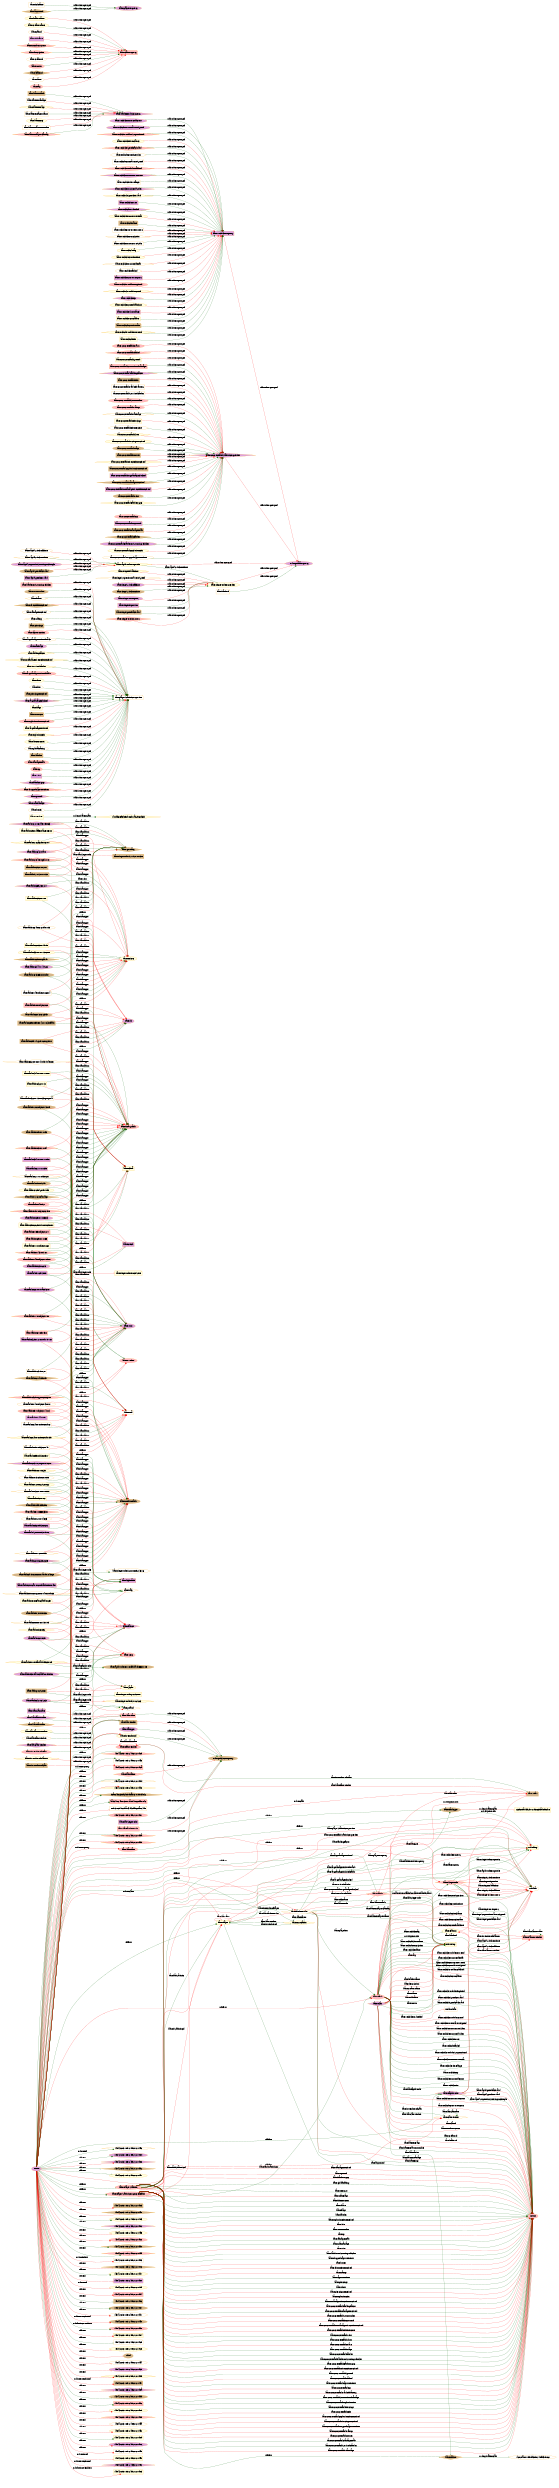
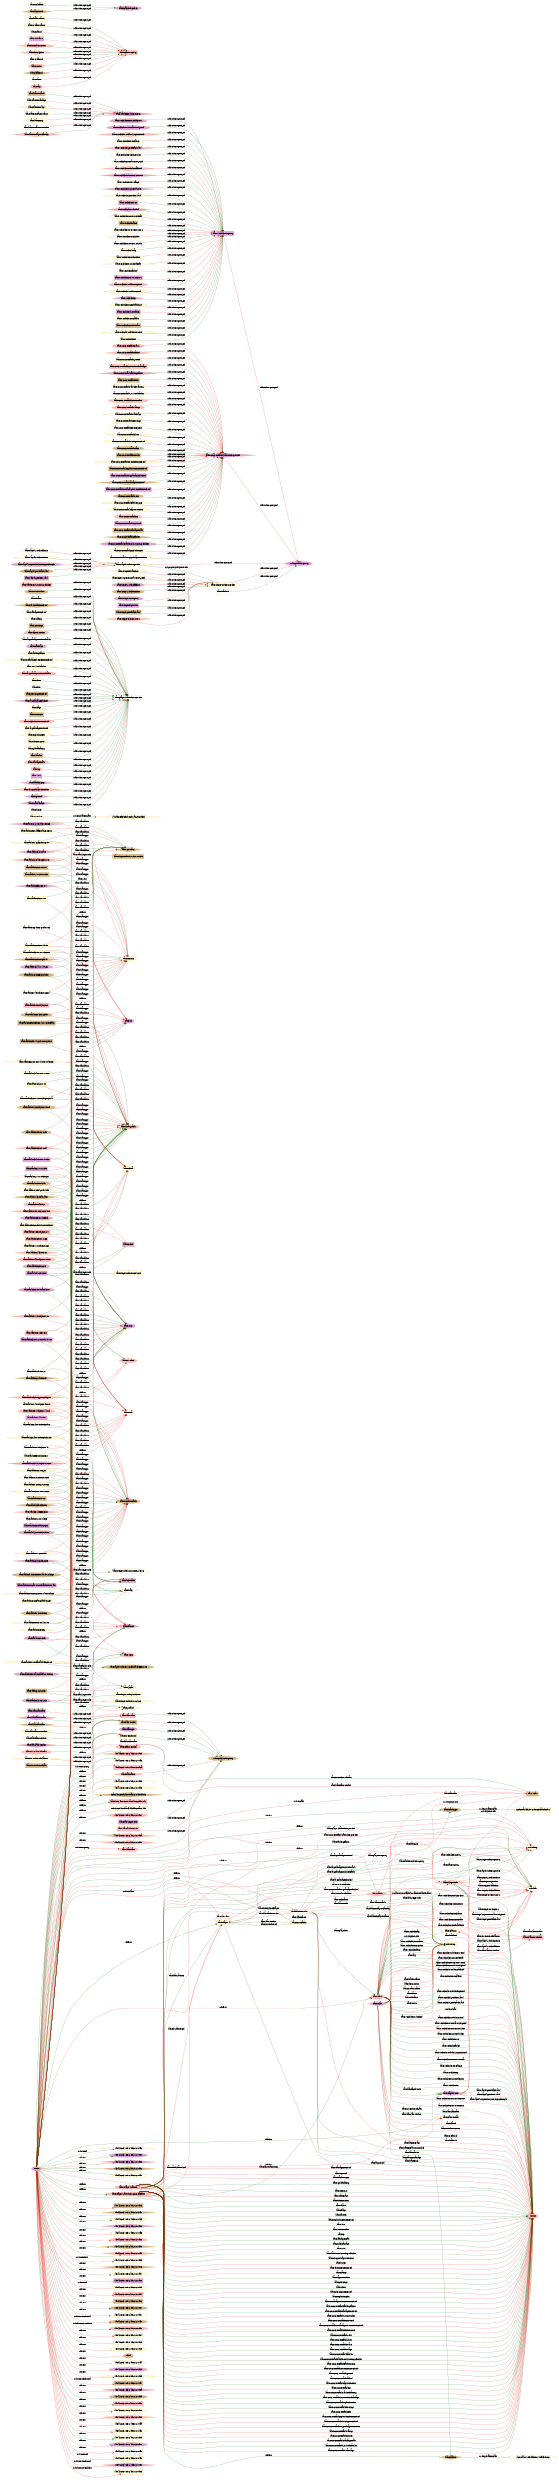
node "base:concreteTankCapturePoints": added
edge "base:rapidModeProperties" -> "base:siegeModeProperties": label "base:rapidSwitchOnTime" -> "owl:propertyDisjointWith"
edge "base:tank_A92_M60" -> "base:usa": arrowhead box -> odot
node "base:tank_A92_M60": fillcolor lightyellow -> tan
edge "base:tank_A38_T92" -> "base:SPG": removed, label "base:hasType"
